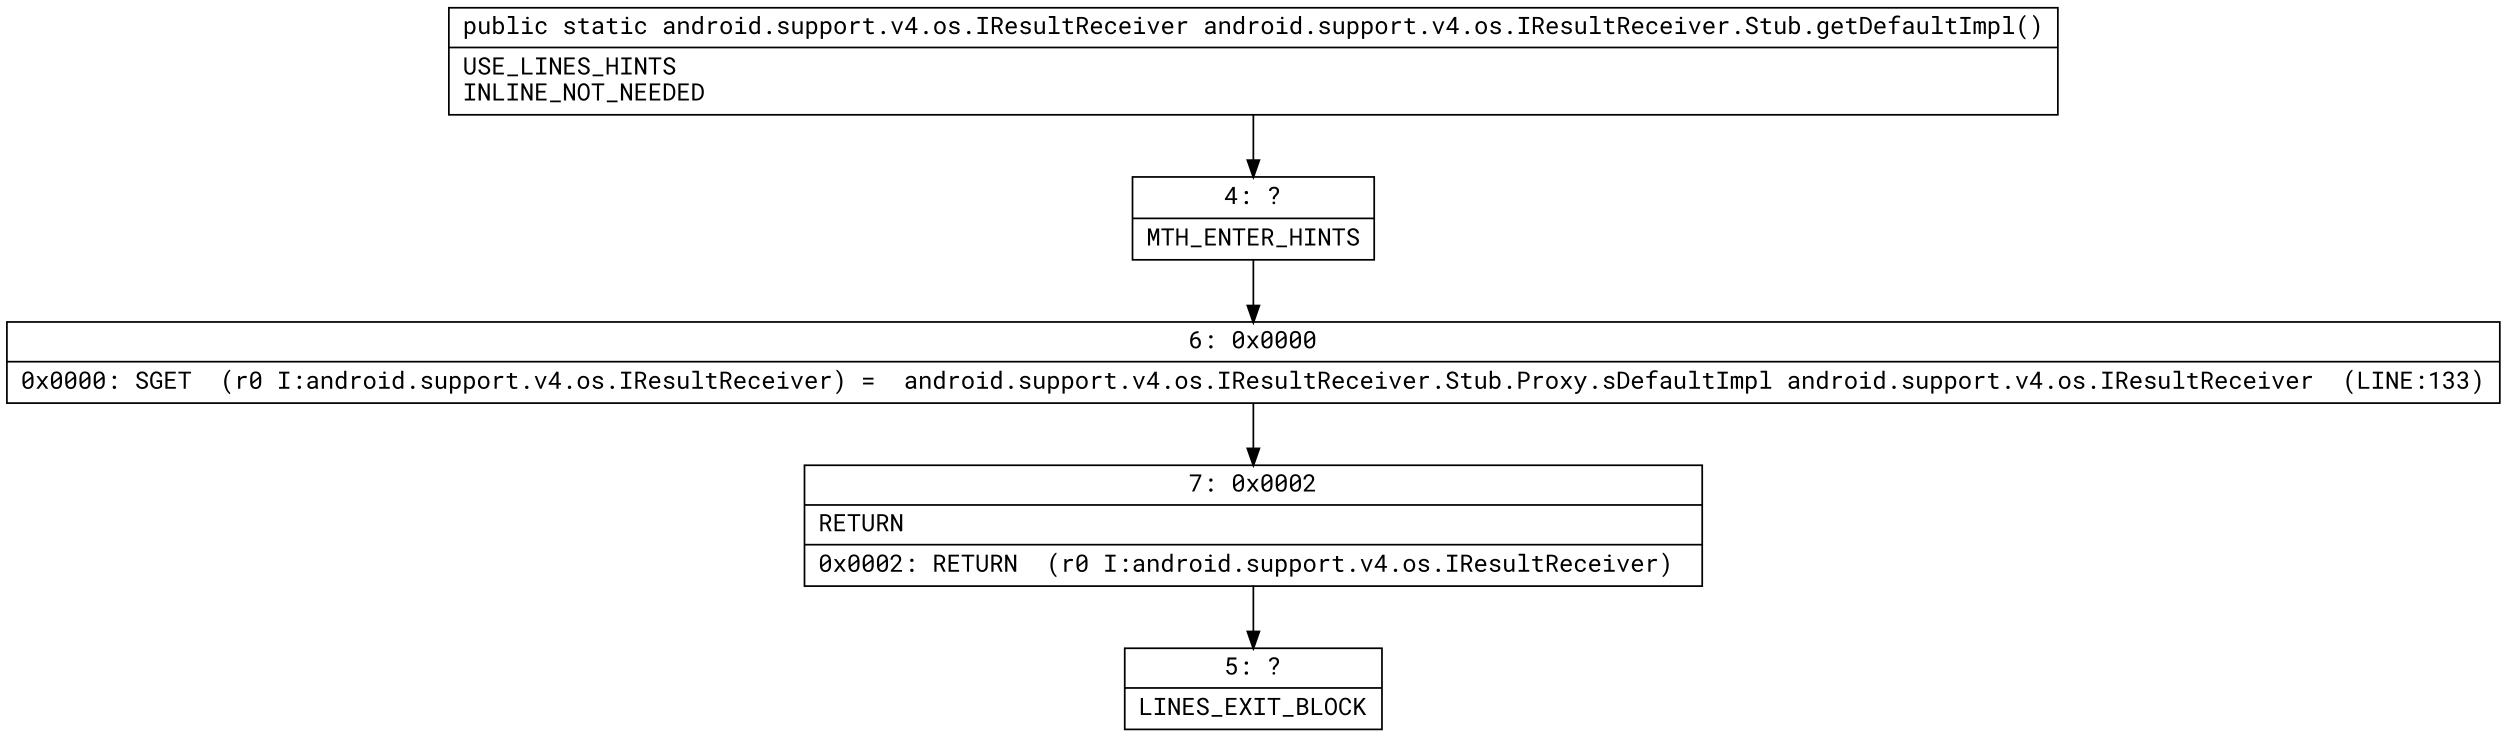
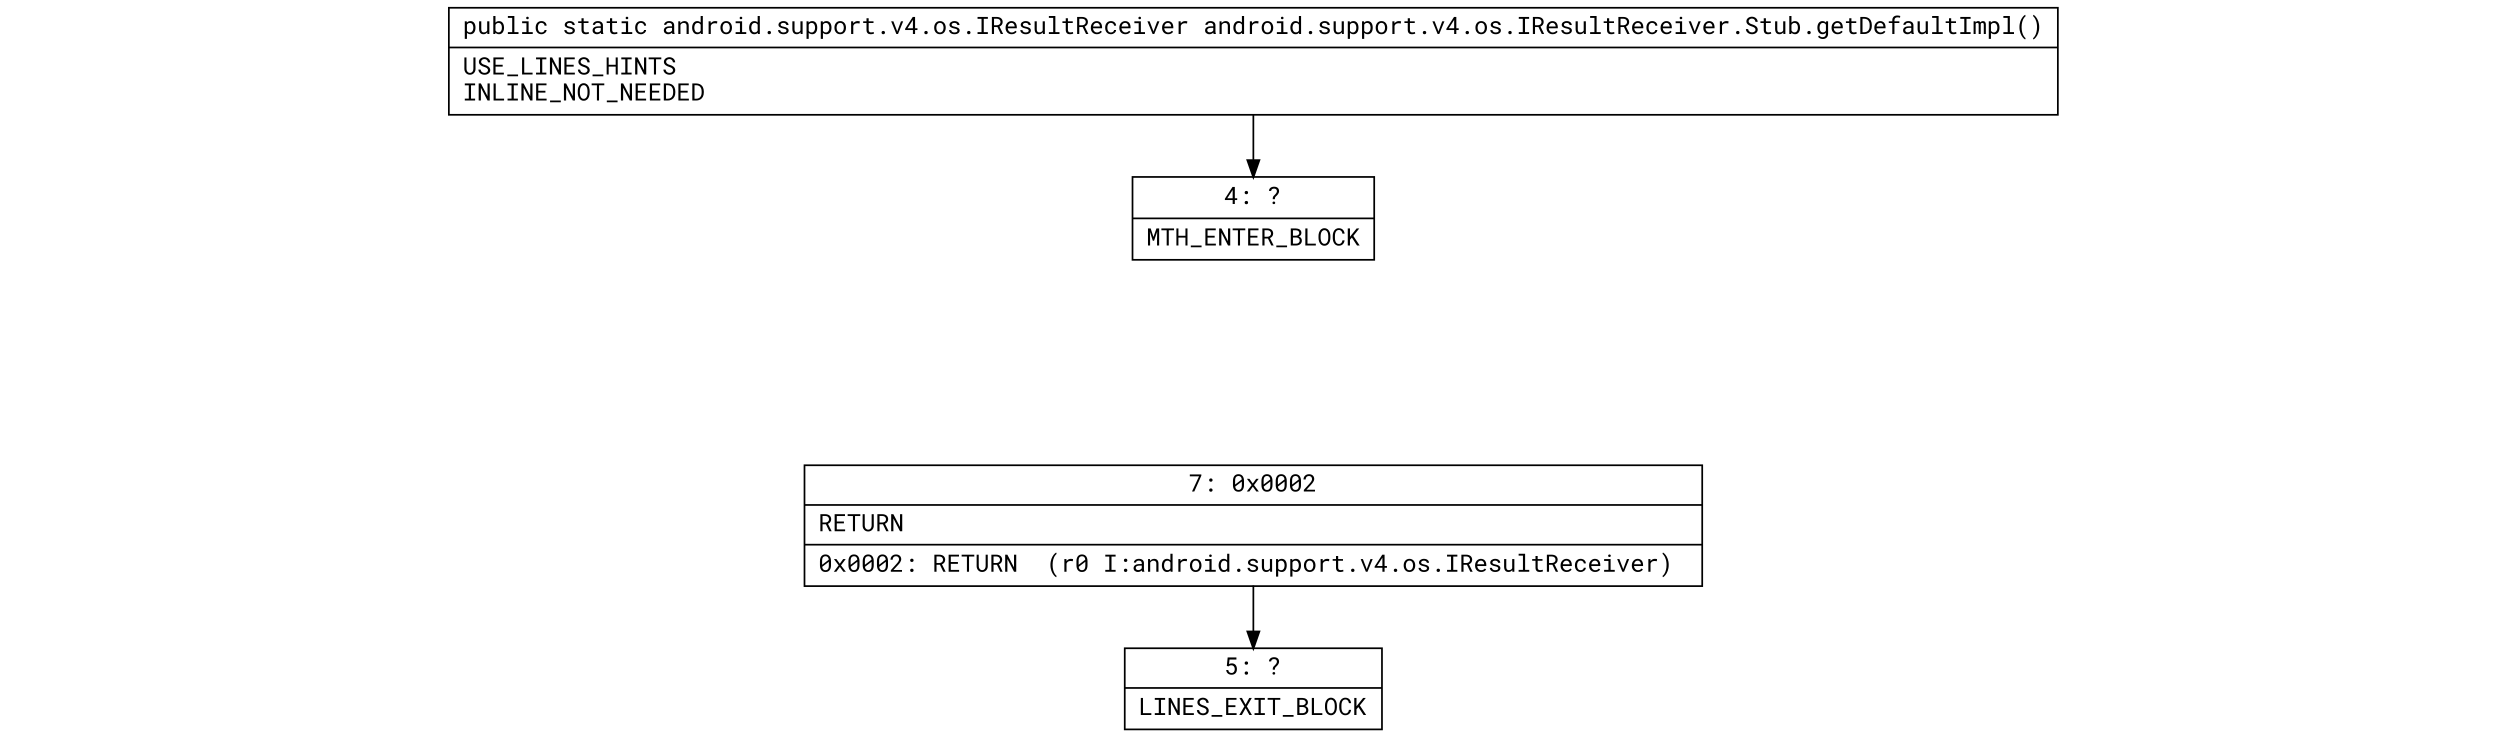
node "4: ?": text "MTH_ENTER_HINTS" -> "MTH_ENTER_BLOCK"
node "6: 0x0000": removed
